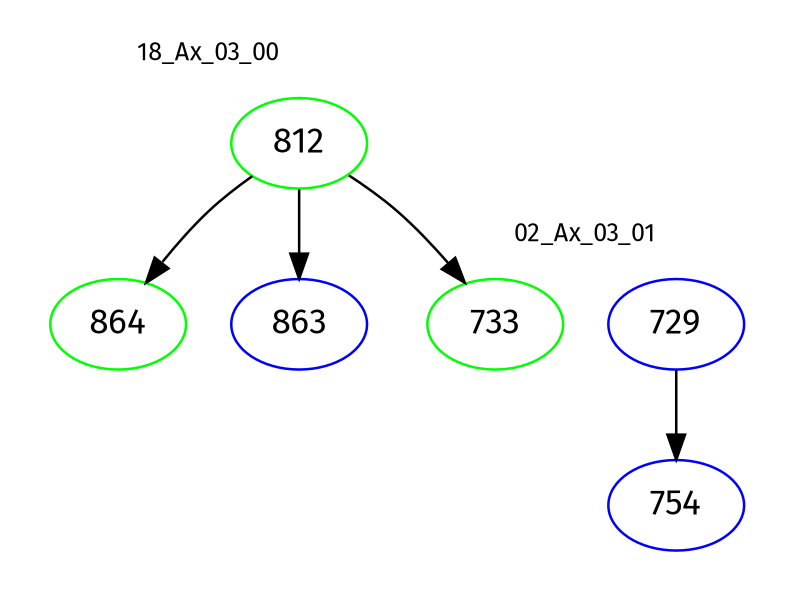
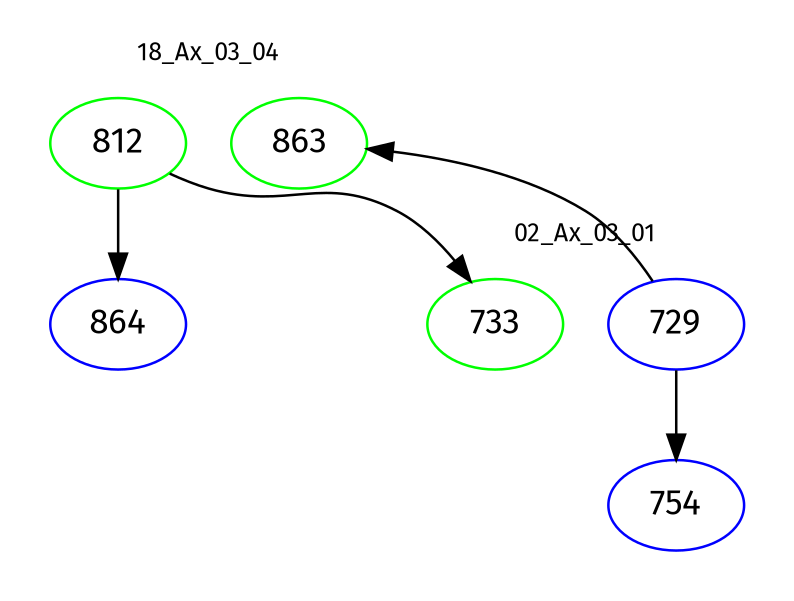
cluster "18_Ax_03_00": label "18_Ax_03_00" -> "18_Ax_03_04"
edge "812" -> "863": now "729" -> "863"
node "864": color green -> blue
node "863": color blue -> green
